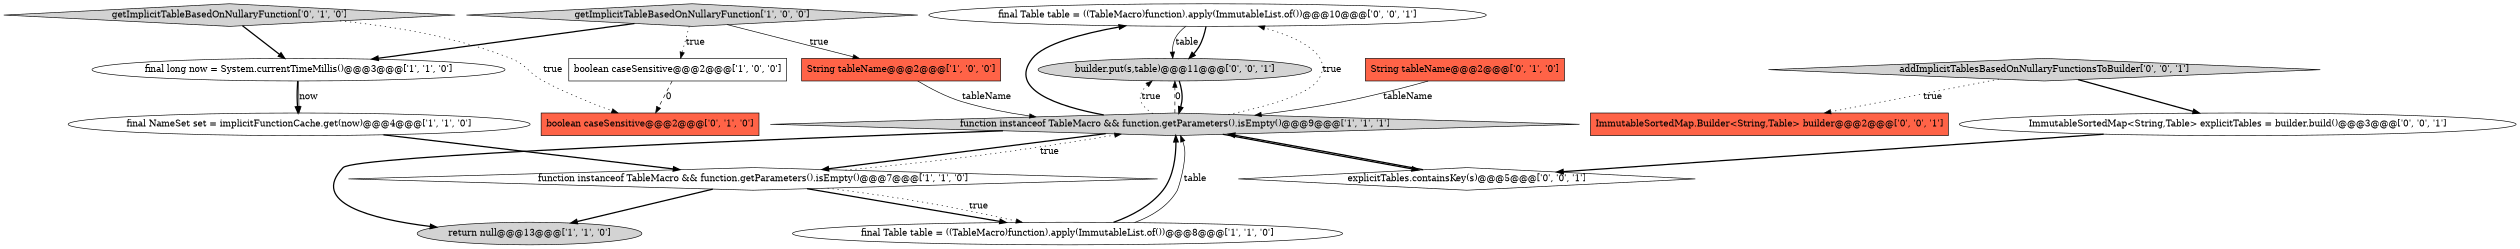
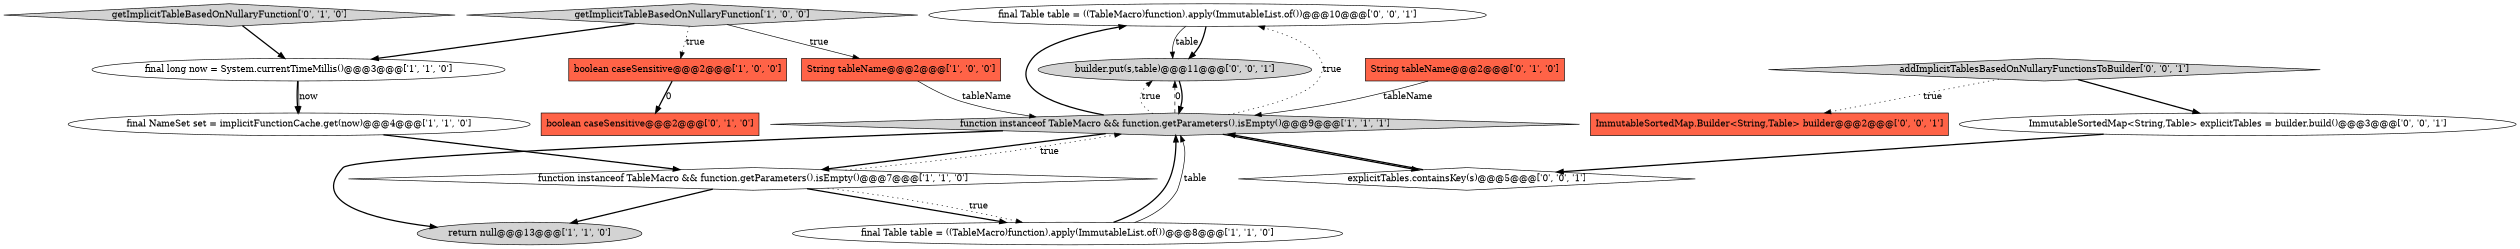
edge "getImplicitTableBasedOnNullaryFunction['0', '1', '0']" -> "boolean caseSensitive@@@2@@@['0', '1', '0']": removed, label "true"
node "boolean caseSensitive@@@2@@@['1', '0', '0']": fillcolor white -> tomato
edge "boolean caseSensitive@@@2@@@['1', '0', '0']" -> "boolean caseSensitive@@@2@@@['0', '1', '0']": style dashed -> bold
